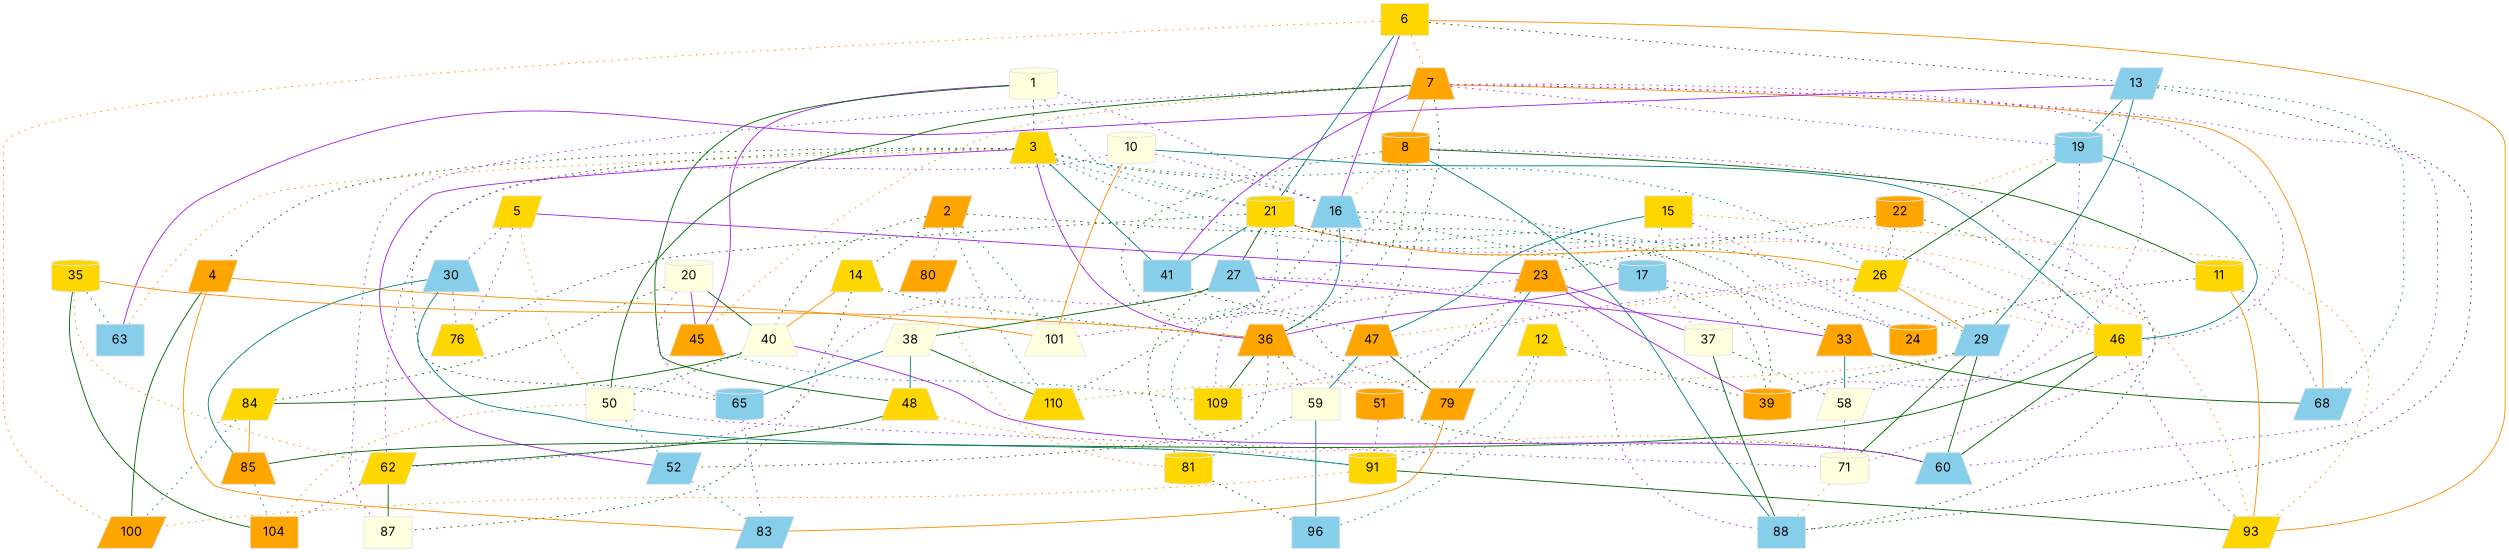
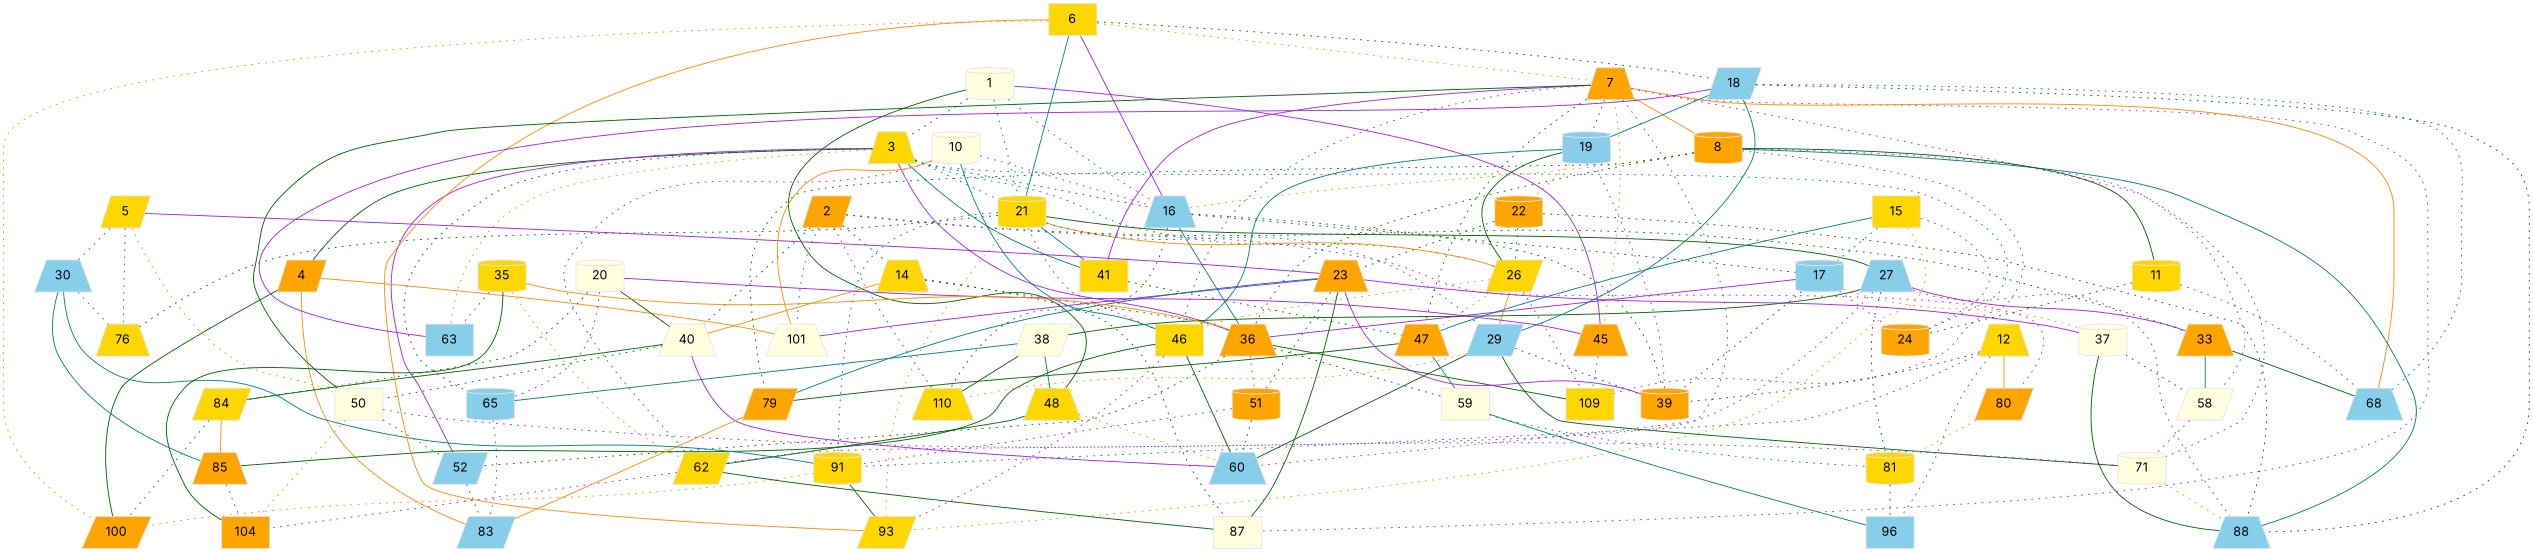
node "13": label "13" -> "18"
edge "7" -- "19": color purple -> teal
edge "3" -- "4": style dotted -> solid
node "41": fillcolor skyblue -> gold
edge "23" -- "101": style dotted -> solid
edge "12" -- "80": added
edge "11" -- "93": removed
node "68": shape parallelogram -> trapezium
edge "23" -- "87": added
node "88": shape box -> trapezium
